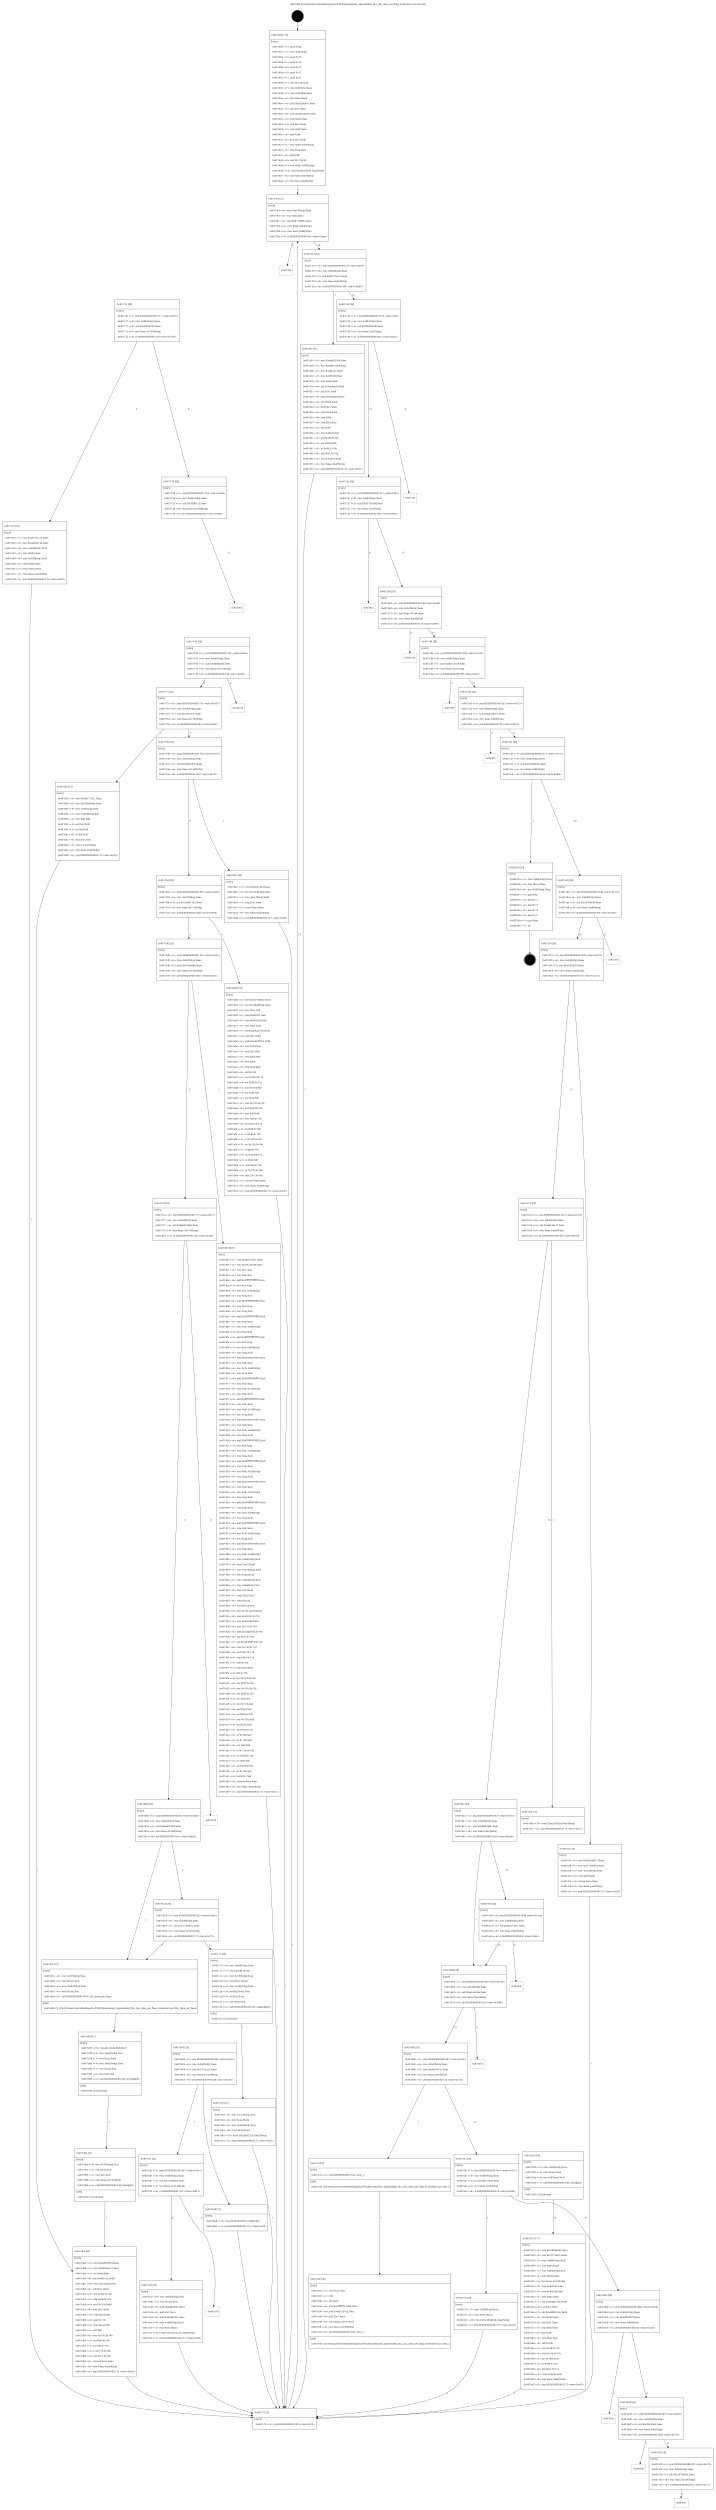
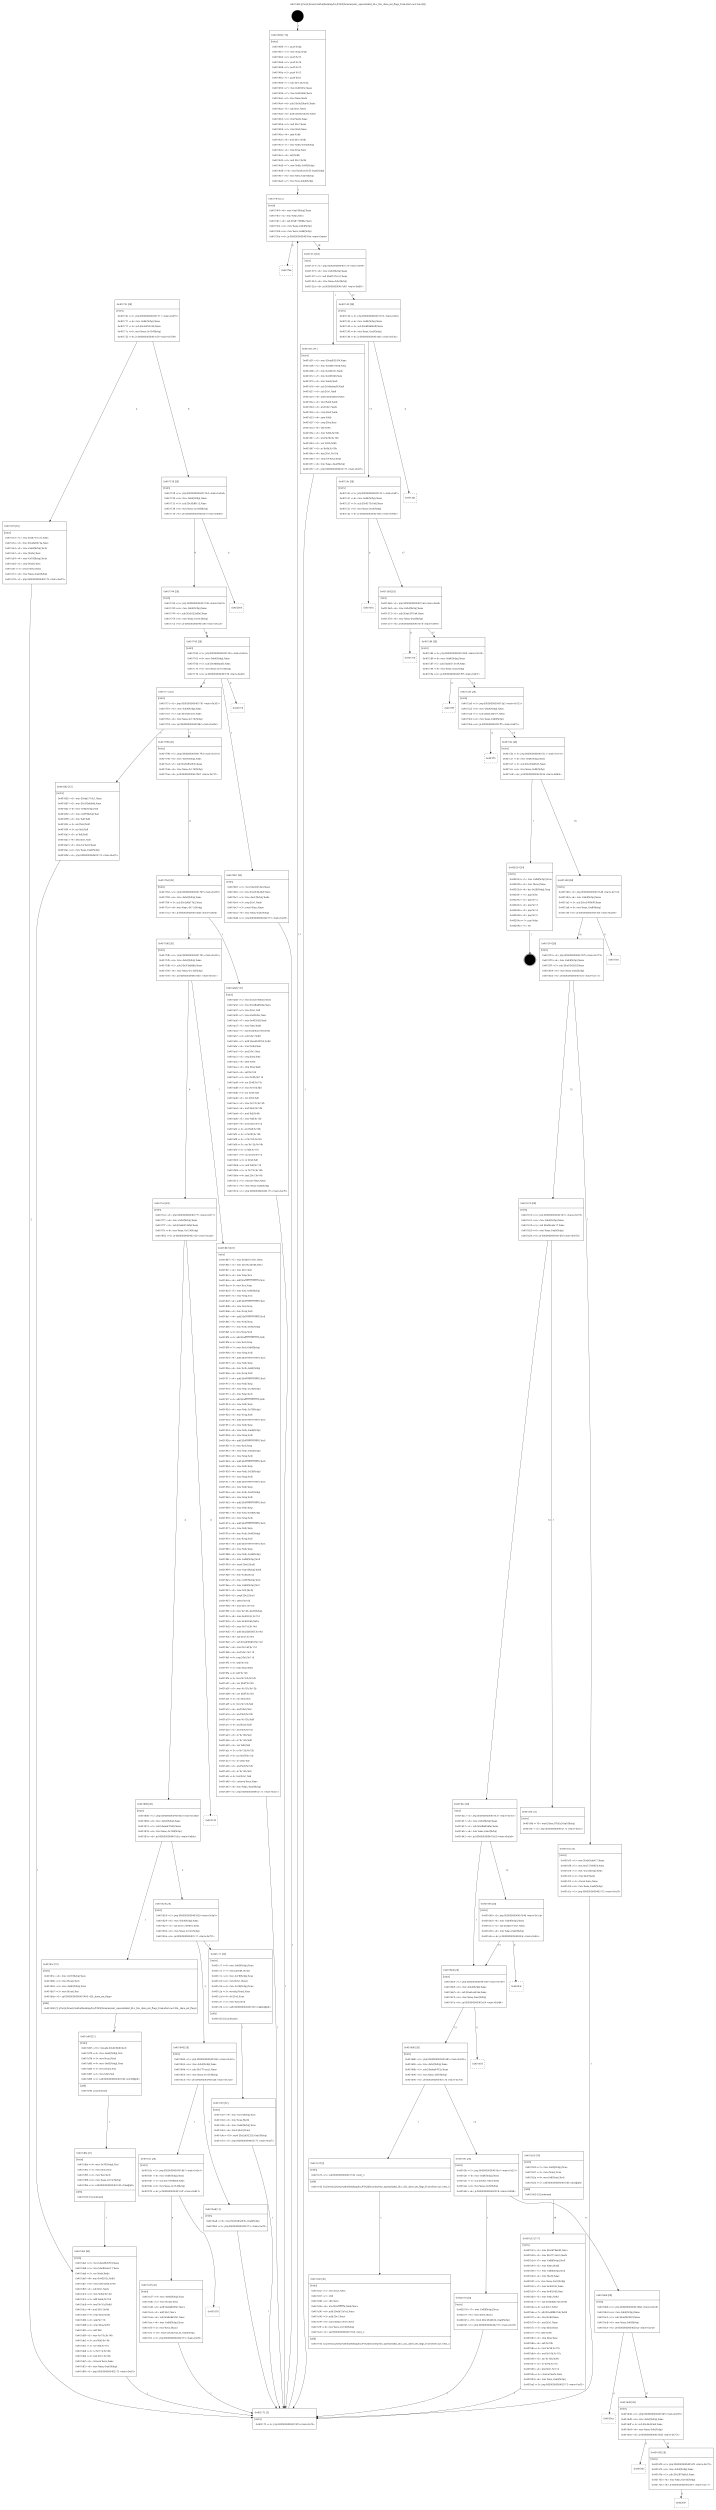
node "0x401744 [28]": added
edge "0x401798 [28]" -> "0x401bb7 [30]": now "0x401760 [28]" -> "0x401bb7 [30]"
edge "0x401824 [28]" -> "0x401d5c [19]": now "0x401824 [28]" -> "0x401840 [28]"
